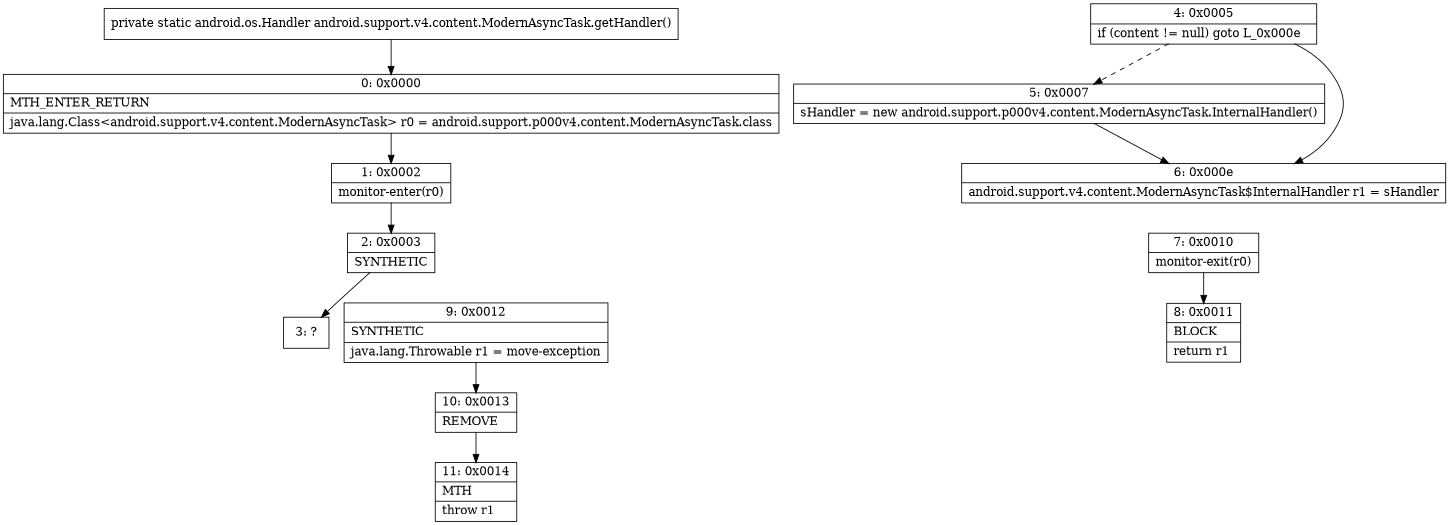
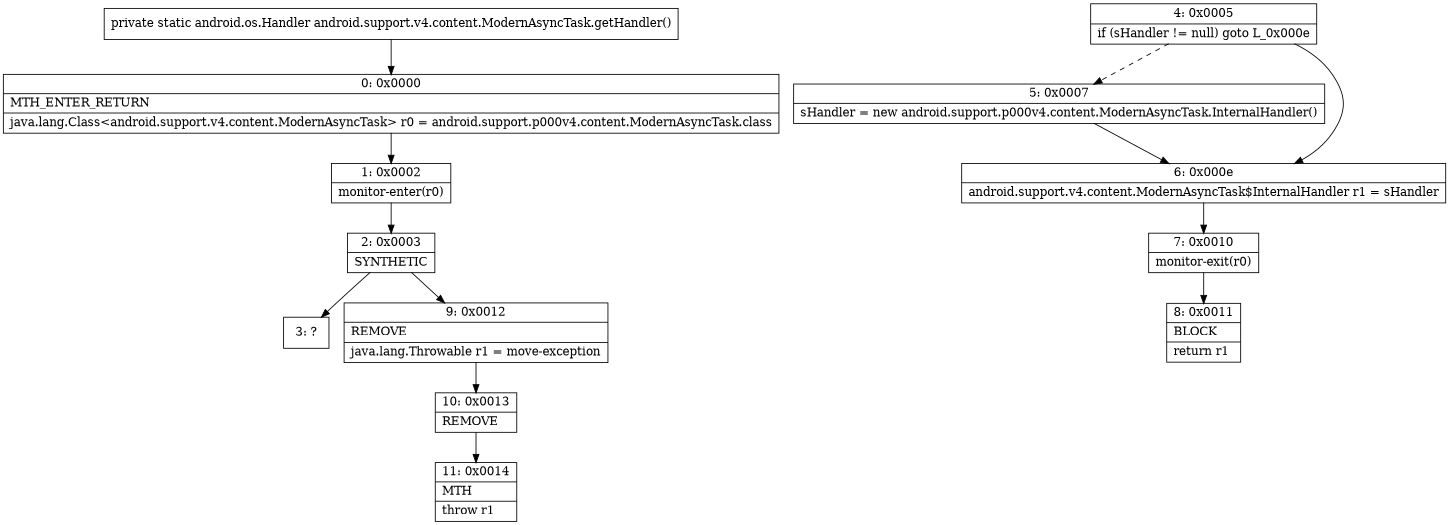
node "4: 0x0005": text "if (content != null) goto L_0x000e" -> "if (sHandler != null) goto L_0x000e"
edge "6: 0x000e" -> "7: 0x0010": added
edge "2: 0x0003" -> "9: 0x0012": added
node "9: 0x0012": text "SYNTHETIC" -> "REMOVE"
